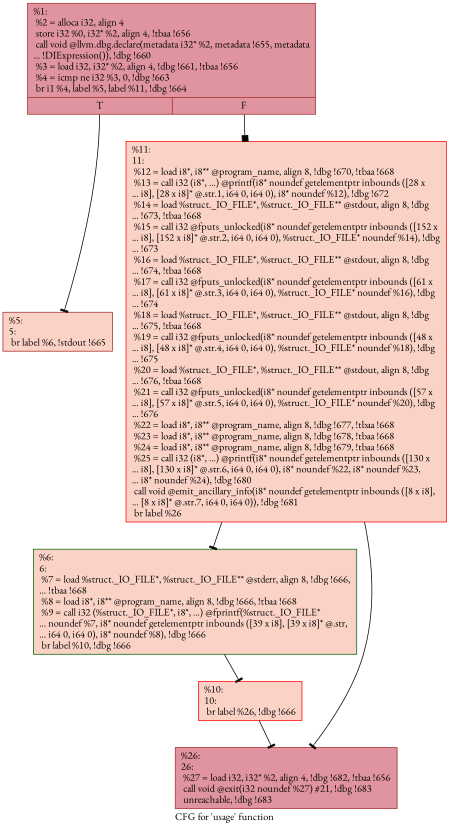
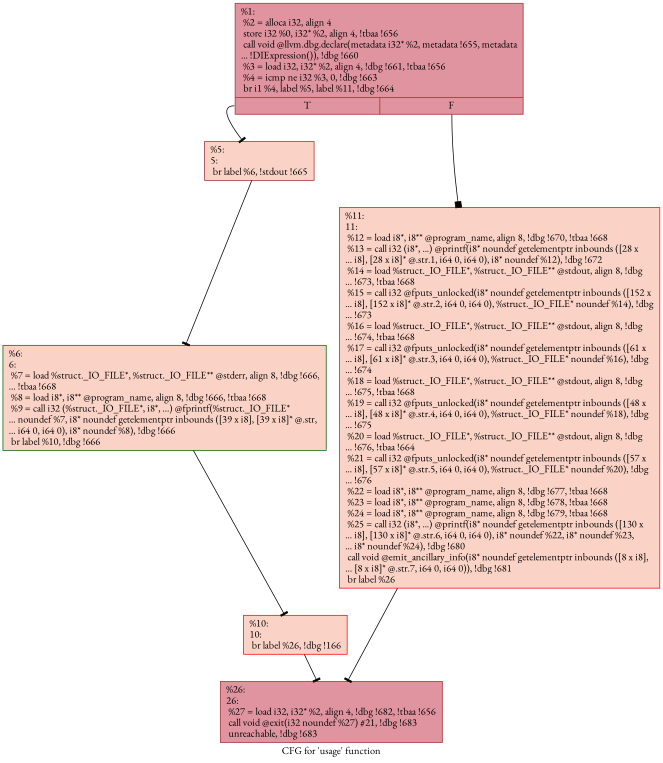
node "%11:": text "... !676, !tbaa !668" -> "... !676, !tbaa !664"
edge "%11:" -> "%6:": now "%5:" -> "%6:"
node "%10:": text "br label %26, !dbg !666" -> "br label %26, !dbg !166"
